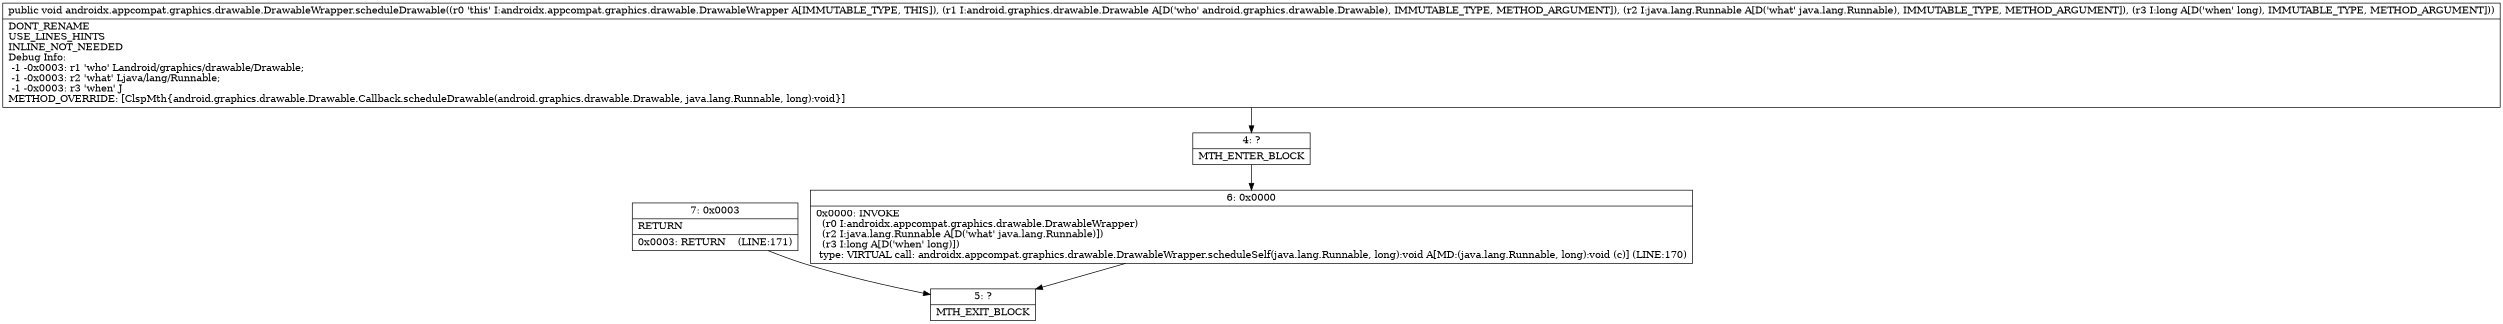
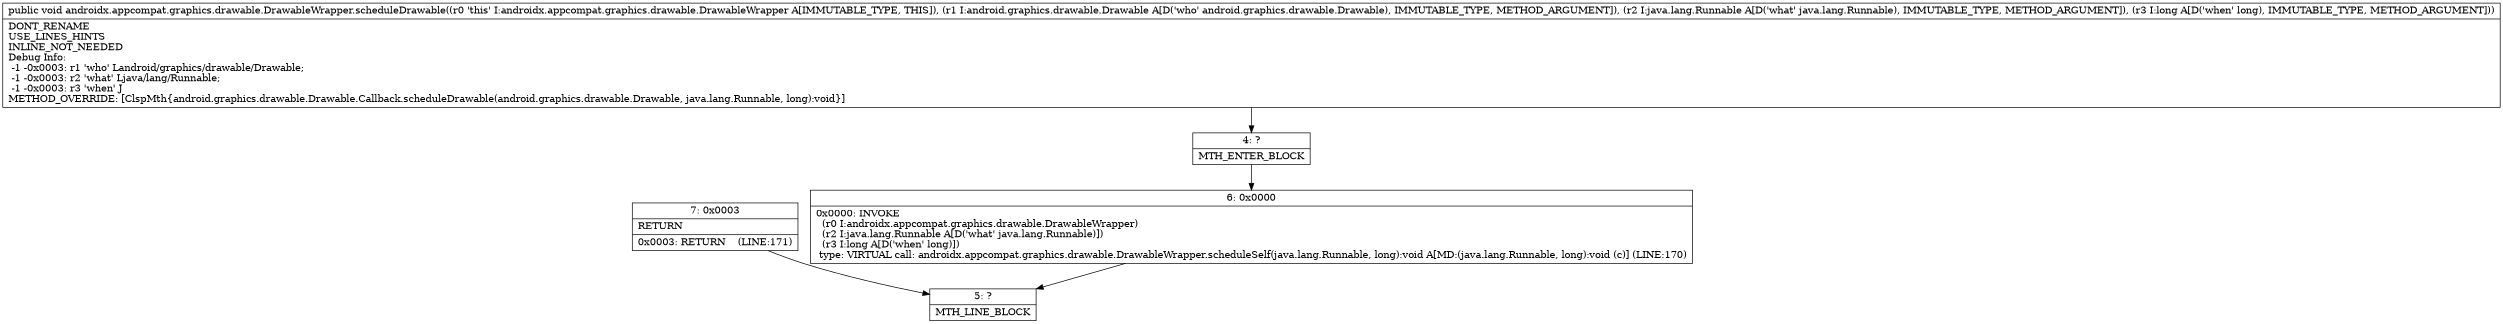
node "5: ?": text "MTH_EXIT_BLOCK" -> "MTH_LINE_BLOCK"
